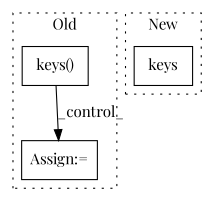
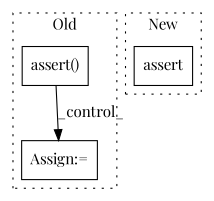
node "keys()": label "keys()" -> "assert()"
node "keys": label "keys" -> "assert"
